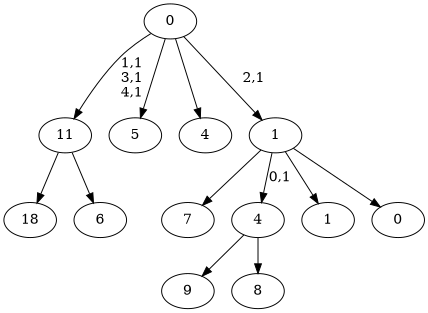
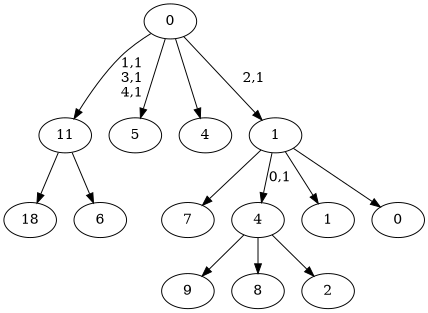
node "2": added
